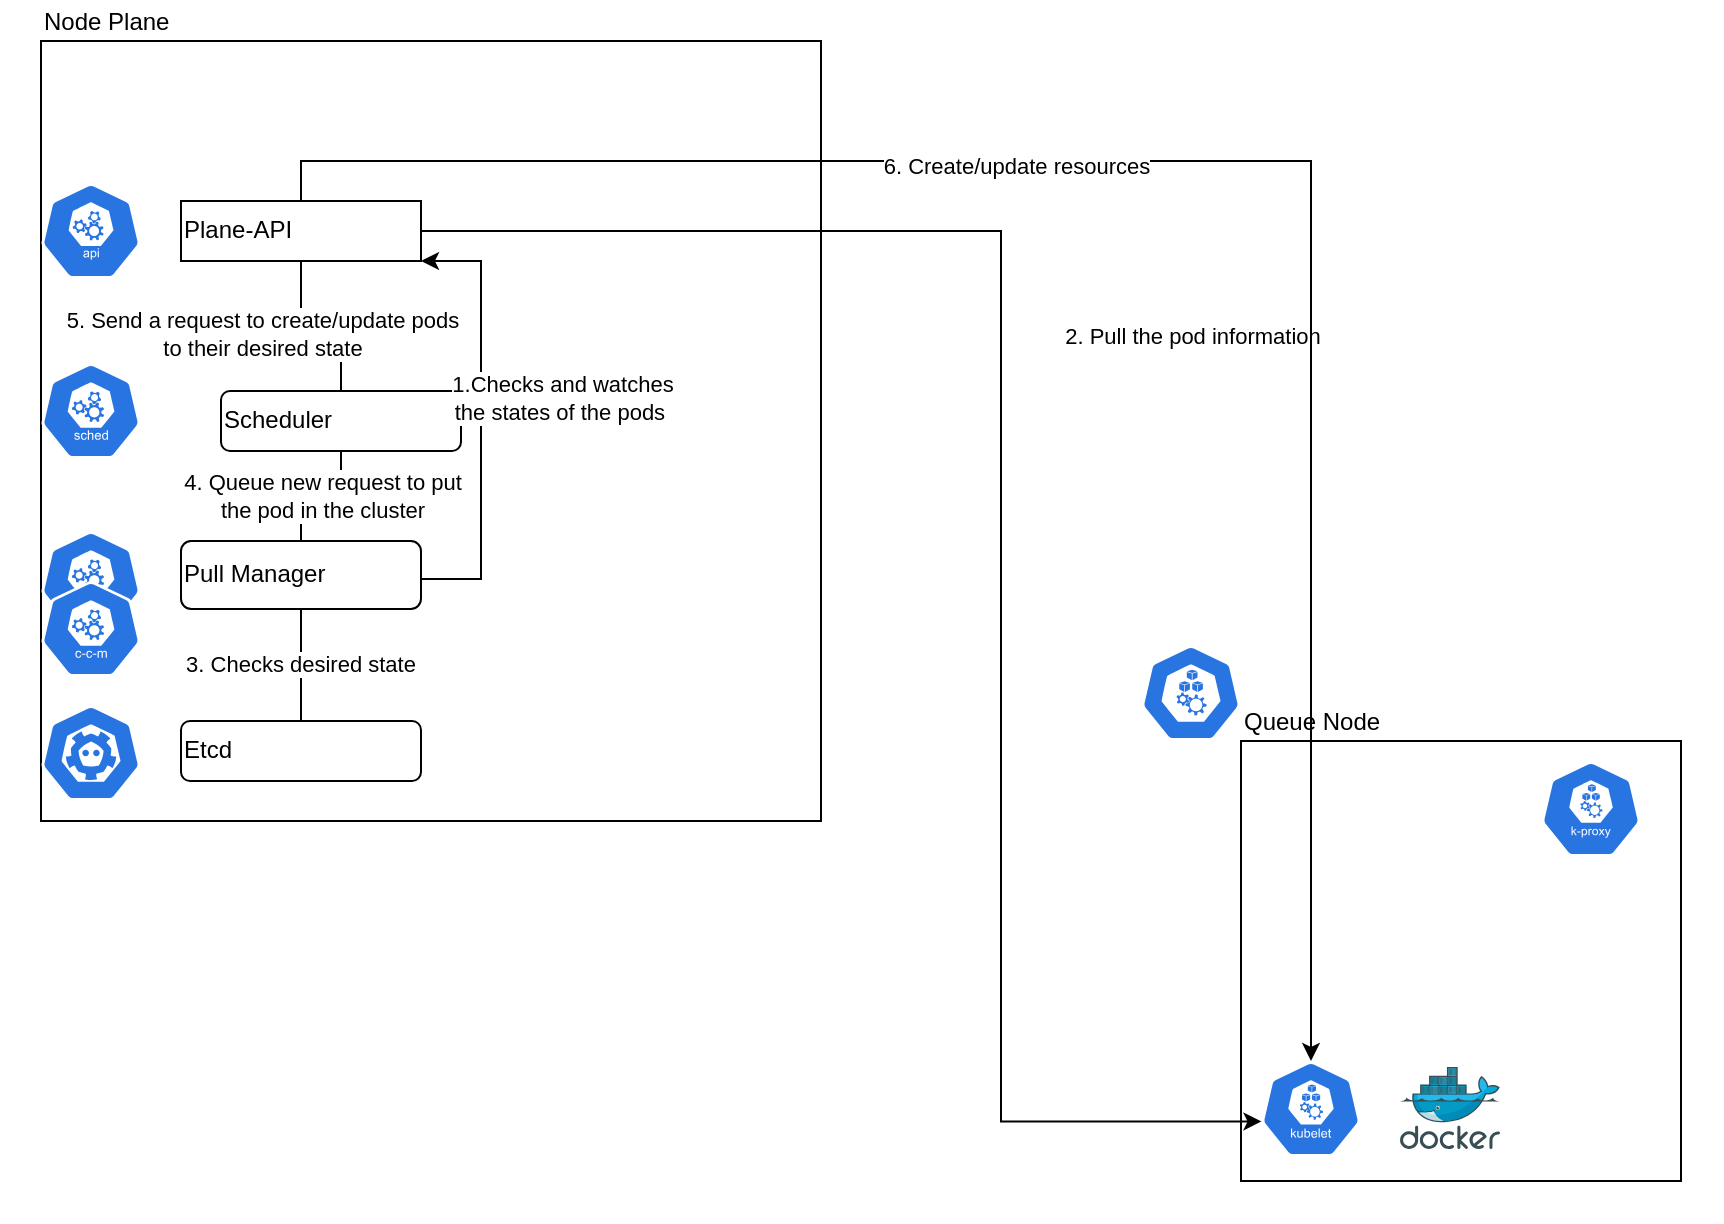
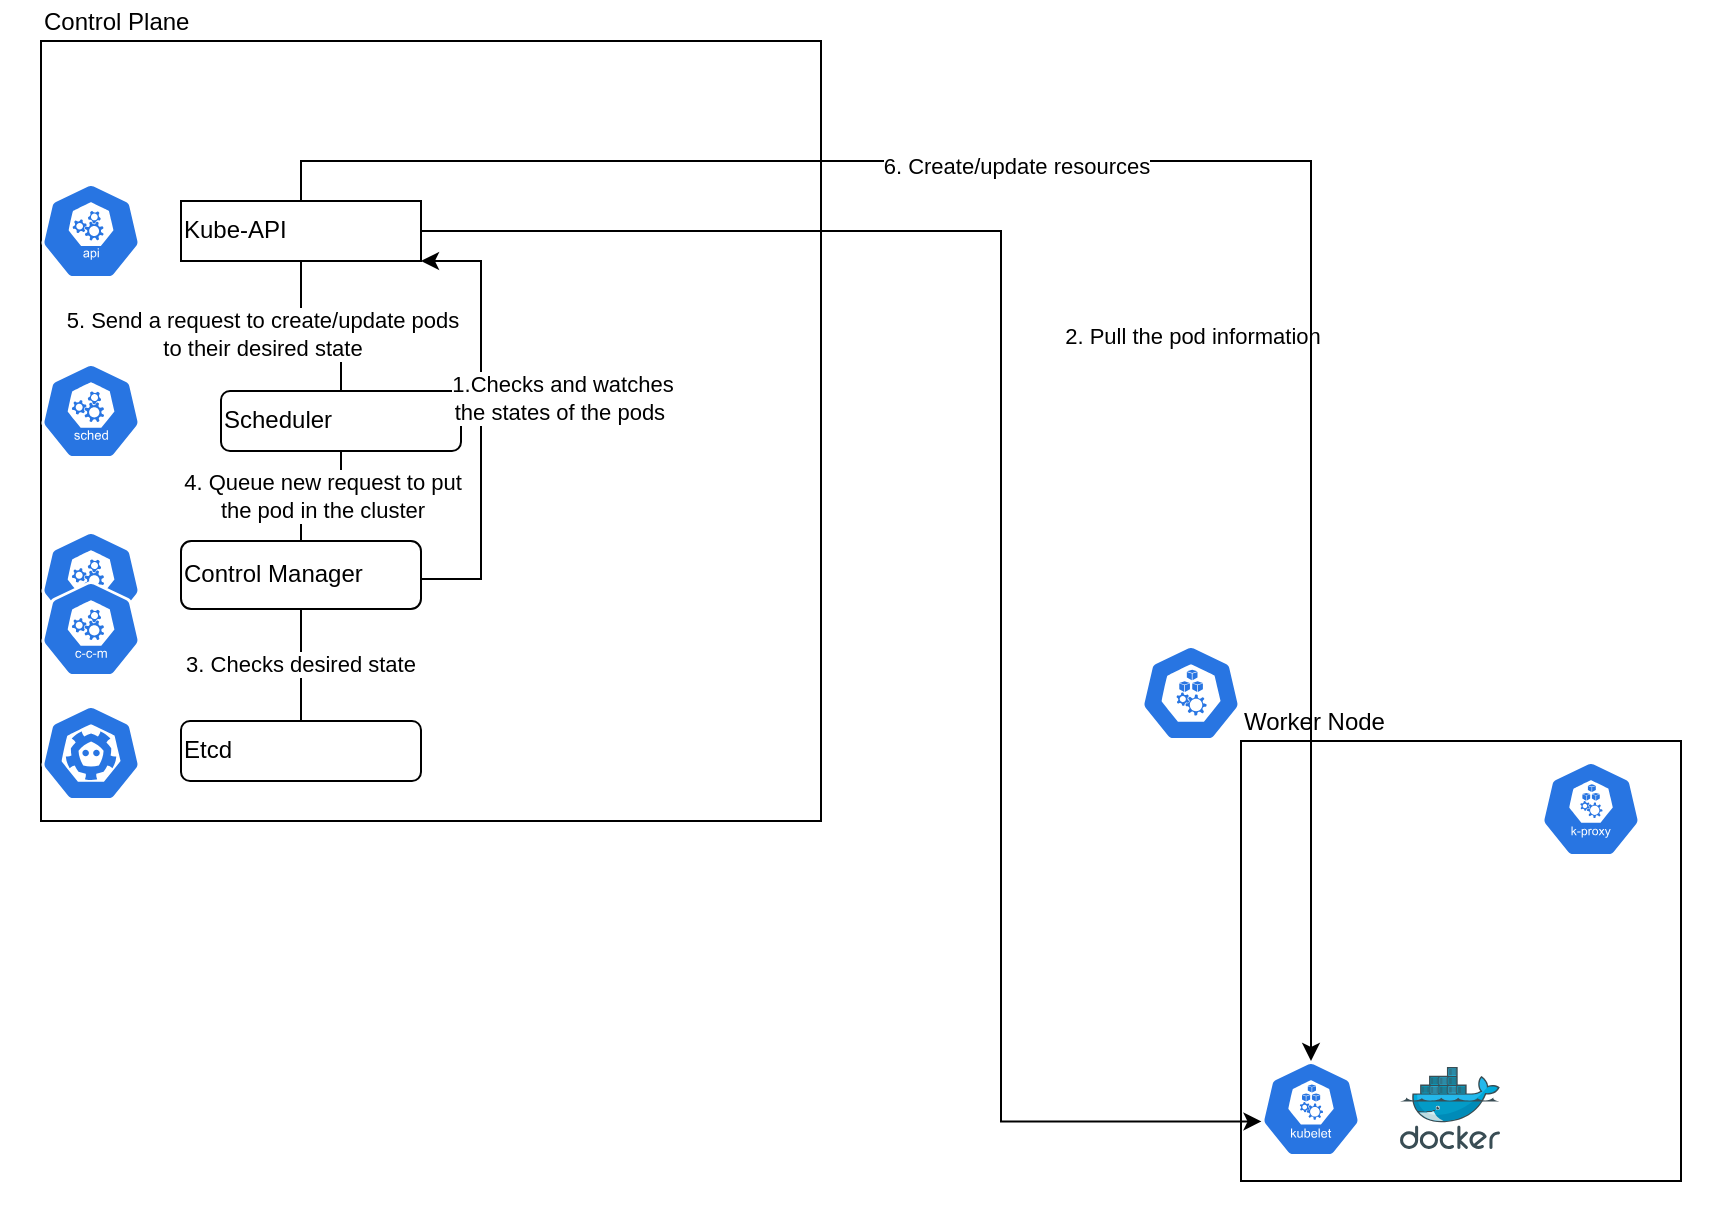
node "Node Plane": label "Node Plane" -> "Control Plane"
node "Plane-API": label "Plane-API" -> "Kube-API"
node "Pull Manager": label "Pull Manager" -> "Control Manager"
node "Queue Node": label "Queue Node" -> "Worker Node"
